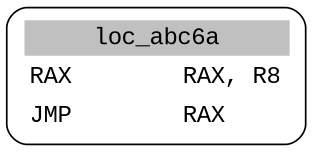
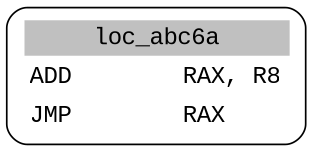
node "loc_abc6a": text "RAX        RAX, R8" -> "ADD        RAX, R8"
